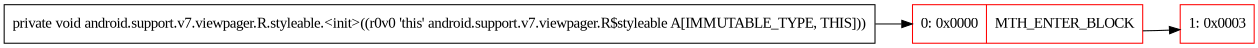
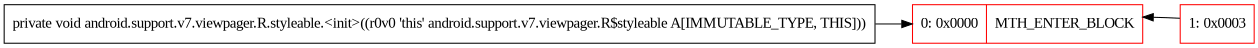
edge "0: 0x0000" -> "1: 0x0003": reversed
